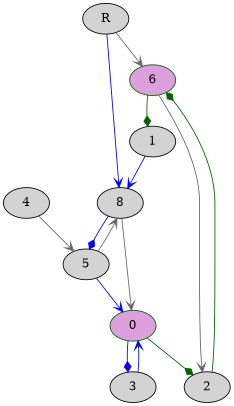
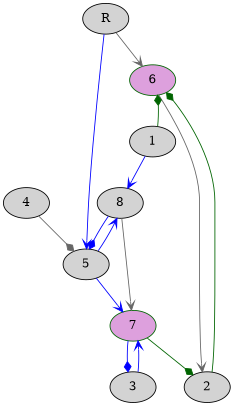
edge "R" -> "8": now "R" -> "5"
edge "6" -> "1": reversed
edge "4" -> "5": arrowhead vee -> diamond
edge "5" -> "8": color gray40 -> blue
node "0": label "0" -> "7"
